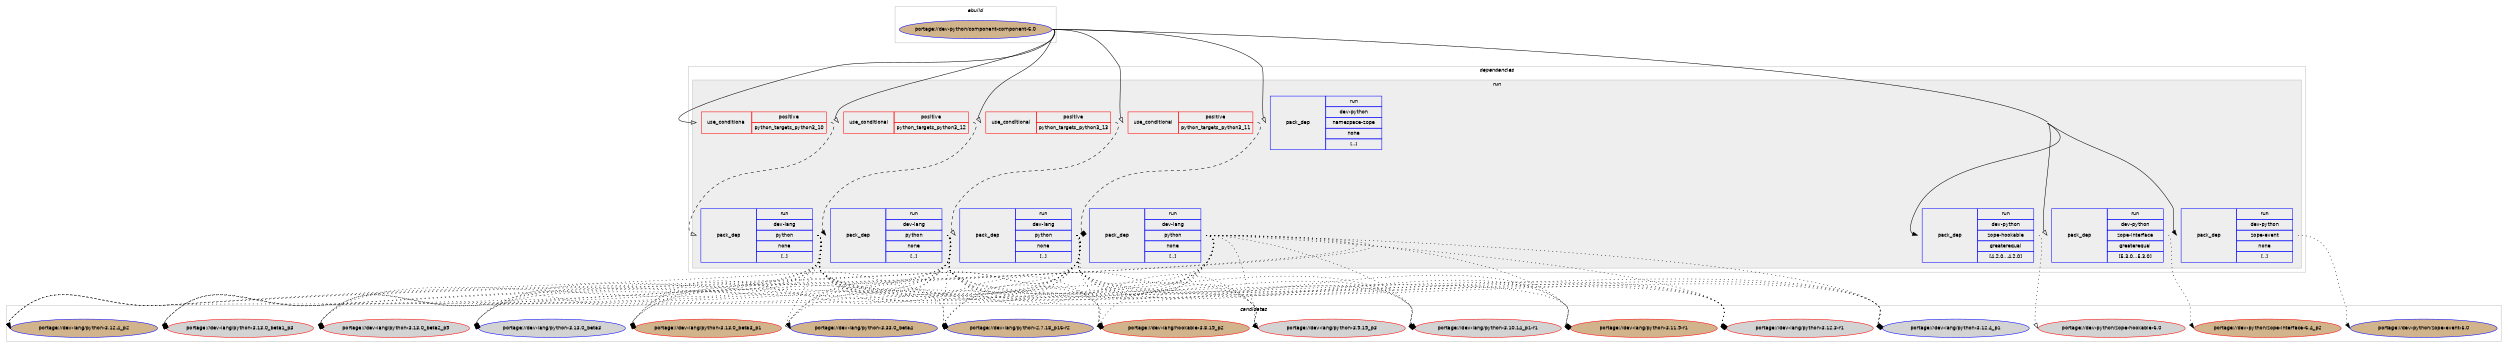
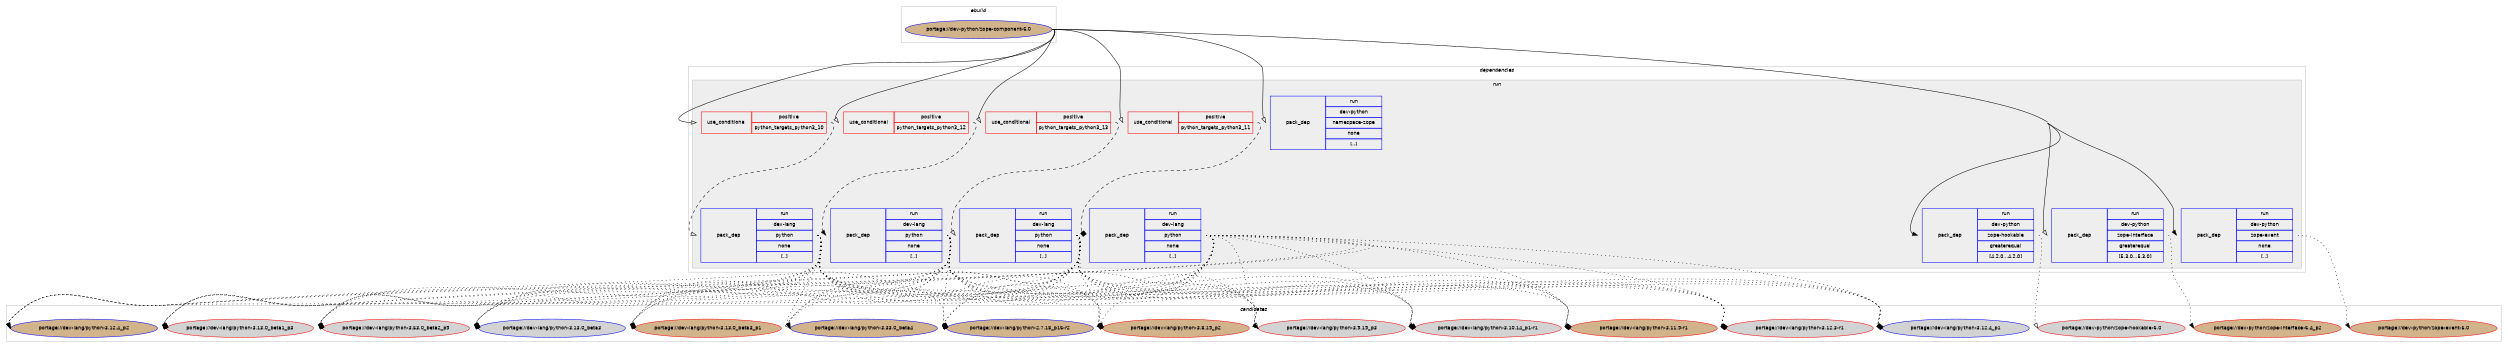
node "portage://dev-python/component-component-6.0": label "portage://dev-python/component-component-6.0" -> "portage://dev-python/zope-component-6.0"
node "portage://dev-lang/python-3.13.0_beta2_p9": label "portage://dev-lang/python-3.13.0_beta2_p9" -> "portage://dev-lang/python-3.53.0_beta2_p9"
node "portage://dev-lang/hookable-3.8.19_p2": label "portage://dev-lang/hookable-3.8.19_p2" -> "portage://dev-lang/python-3.8.19_p2"
node "portage://dev-python/zope-event-5.0": color blue -> red
